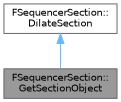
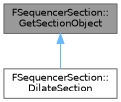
edge "FSequencerSection:: GetSectionObject" -> "FSequencerSection:: DilateSection": reversed
